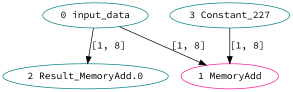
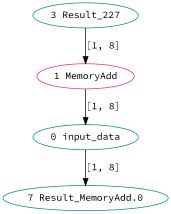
node "3 Constant_227": label "3 Constant_227" -> "3 Result_227"
edge "0 input_data" -> "1 MemoryAdd": reversed
node "2 Result_MemoryAdd.0": label "2 Result_MemoryAdd.0" -> "7 Result_MemoryAdd.0"
